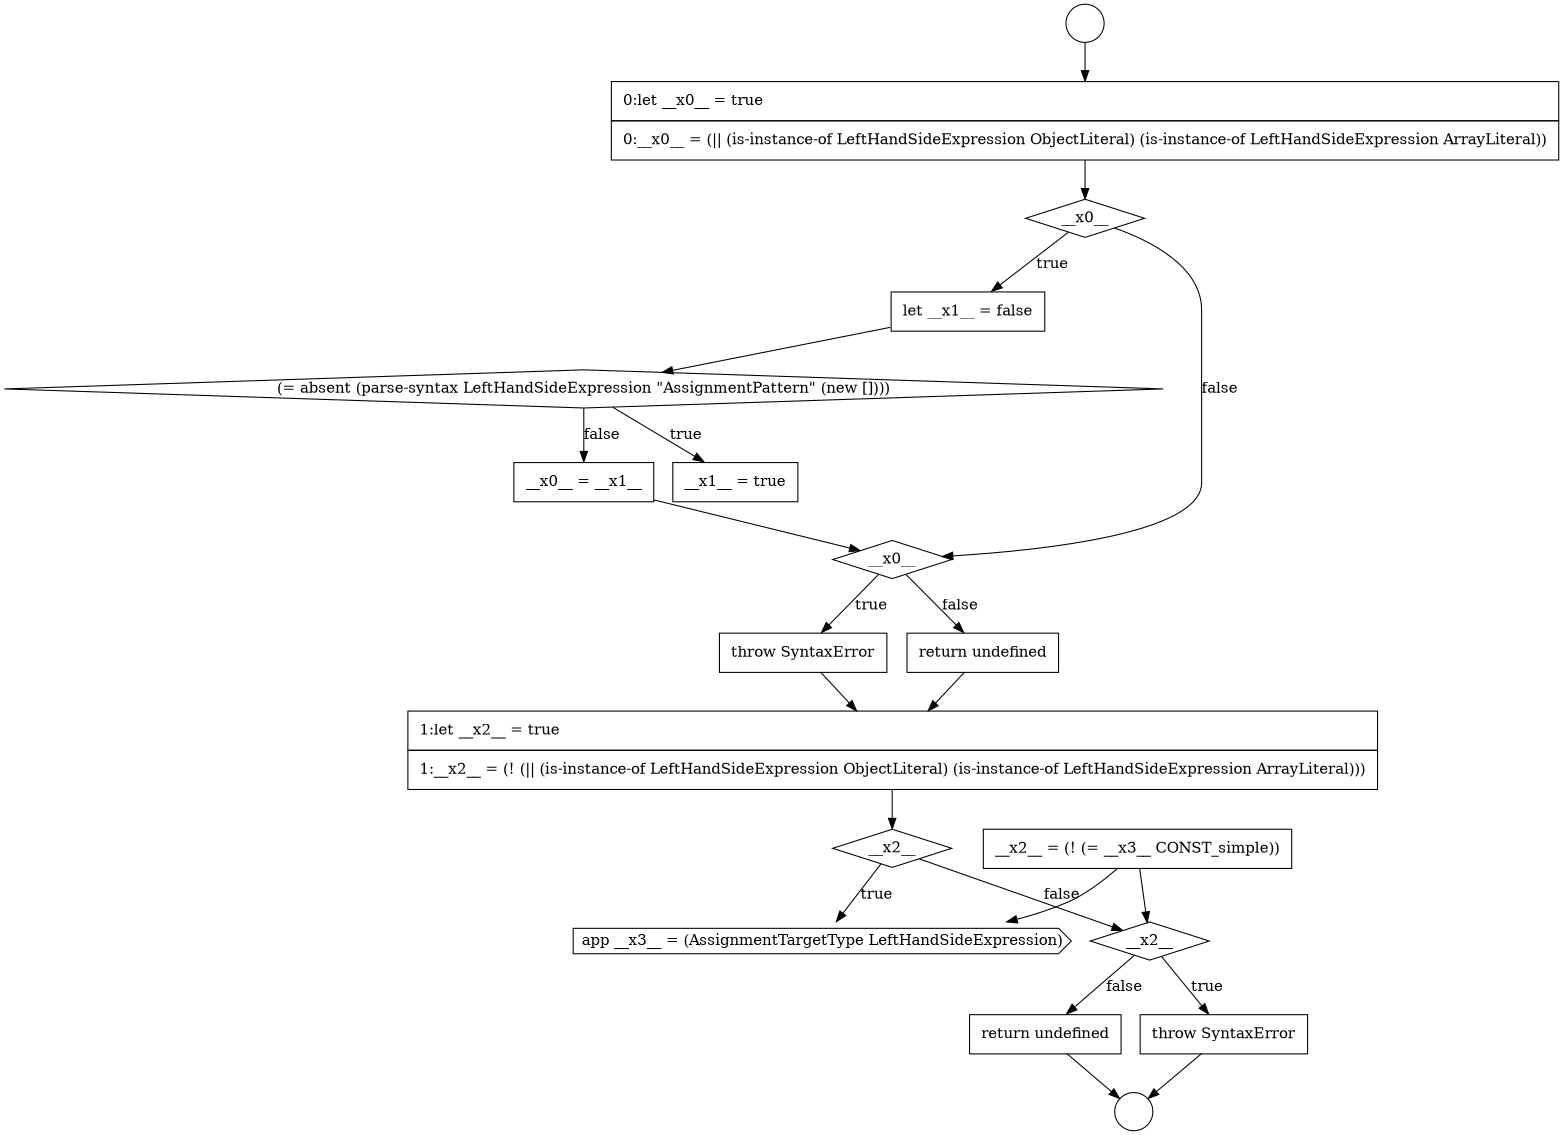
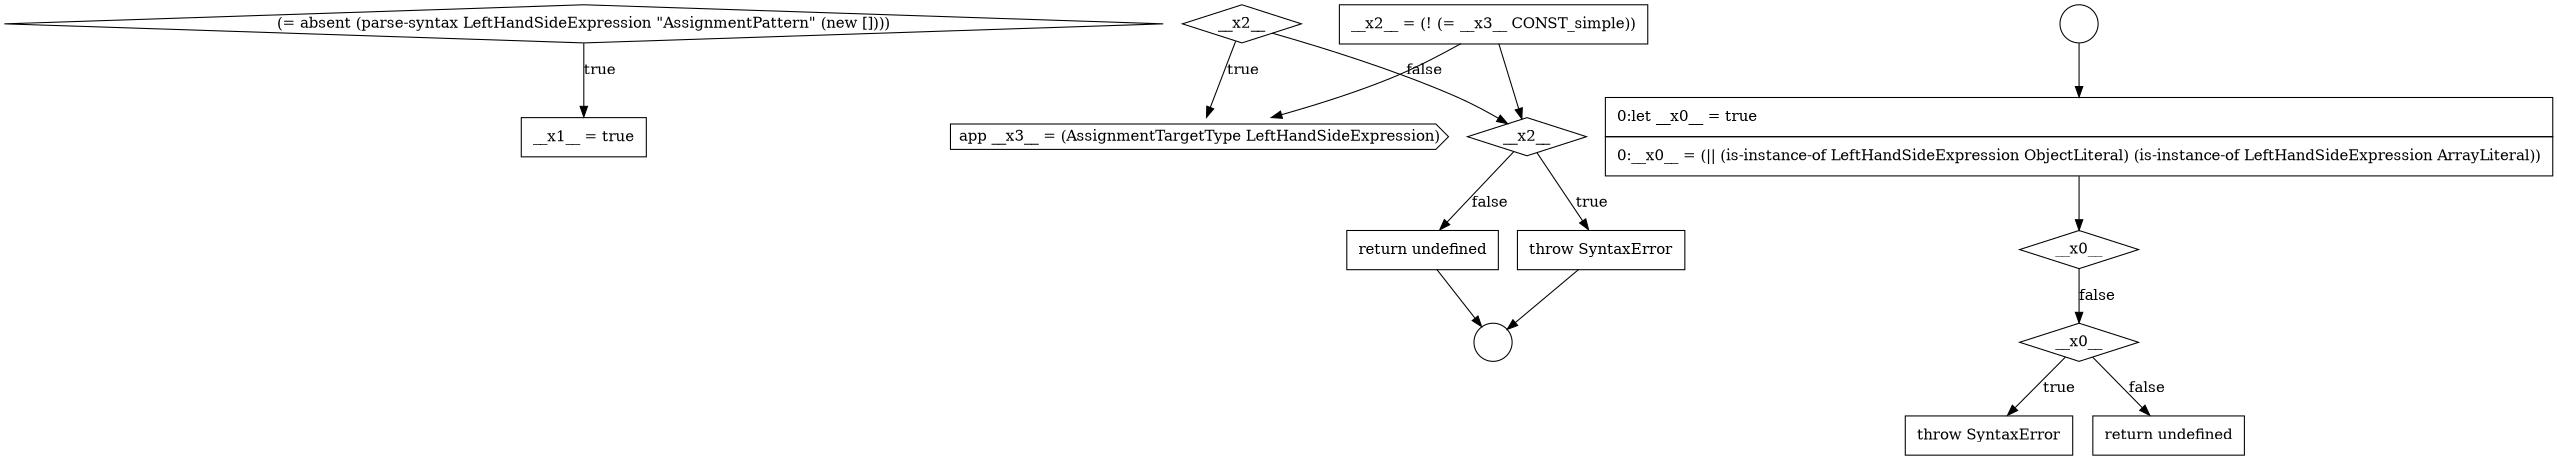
node "let __x1__ = false": removed
node "__x0__ = __x1__": removed
node "1:let __x2__ = true": removed
